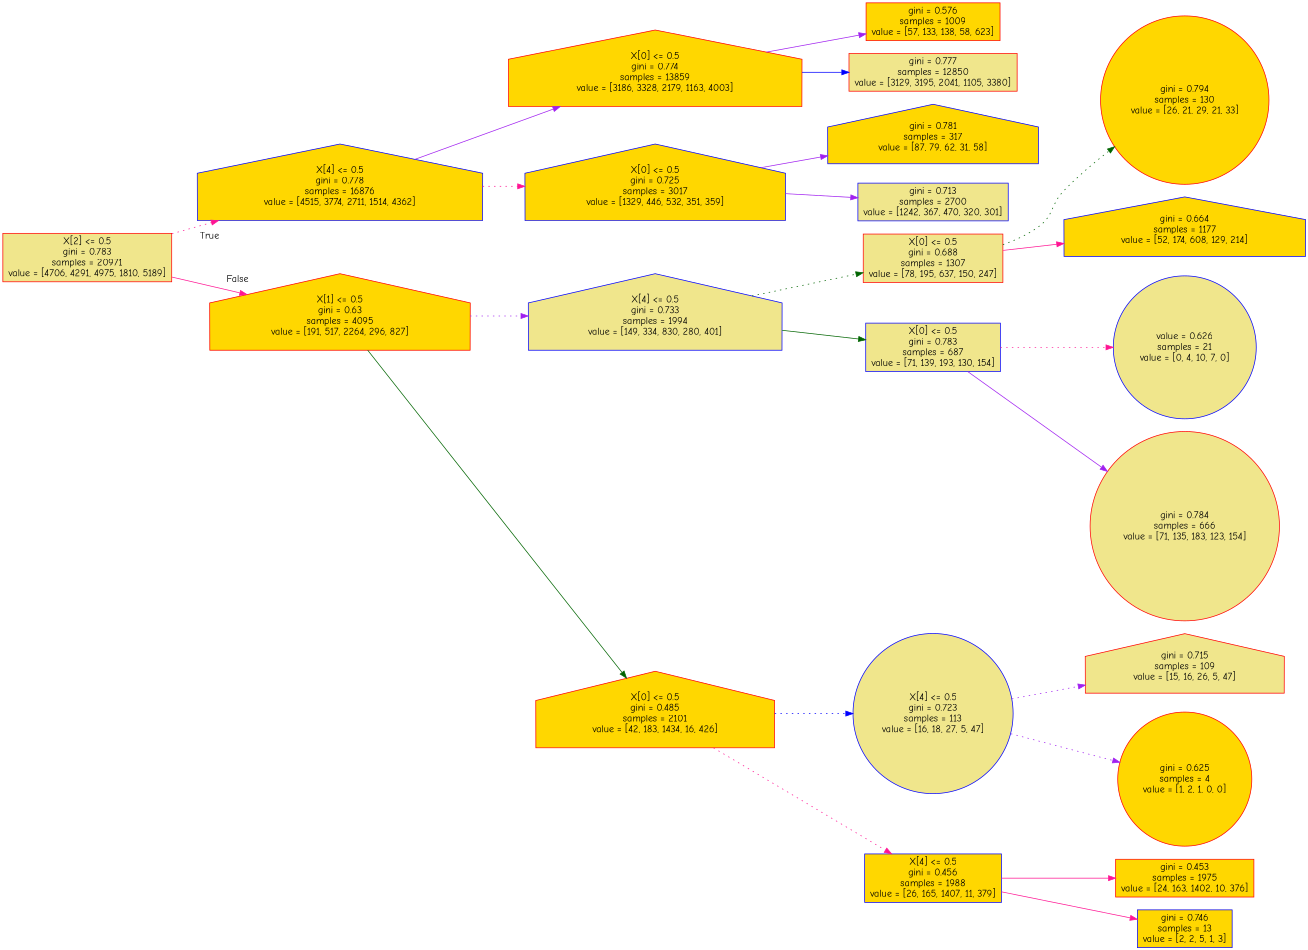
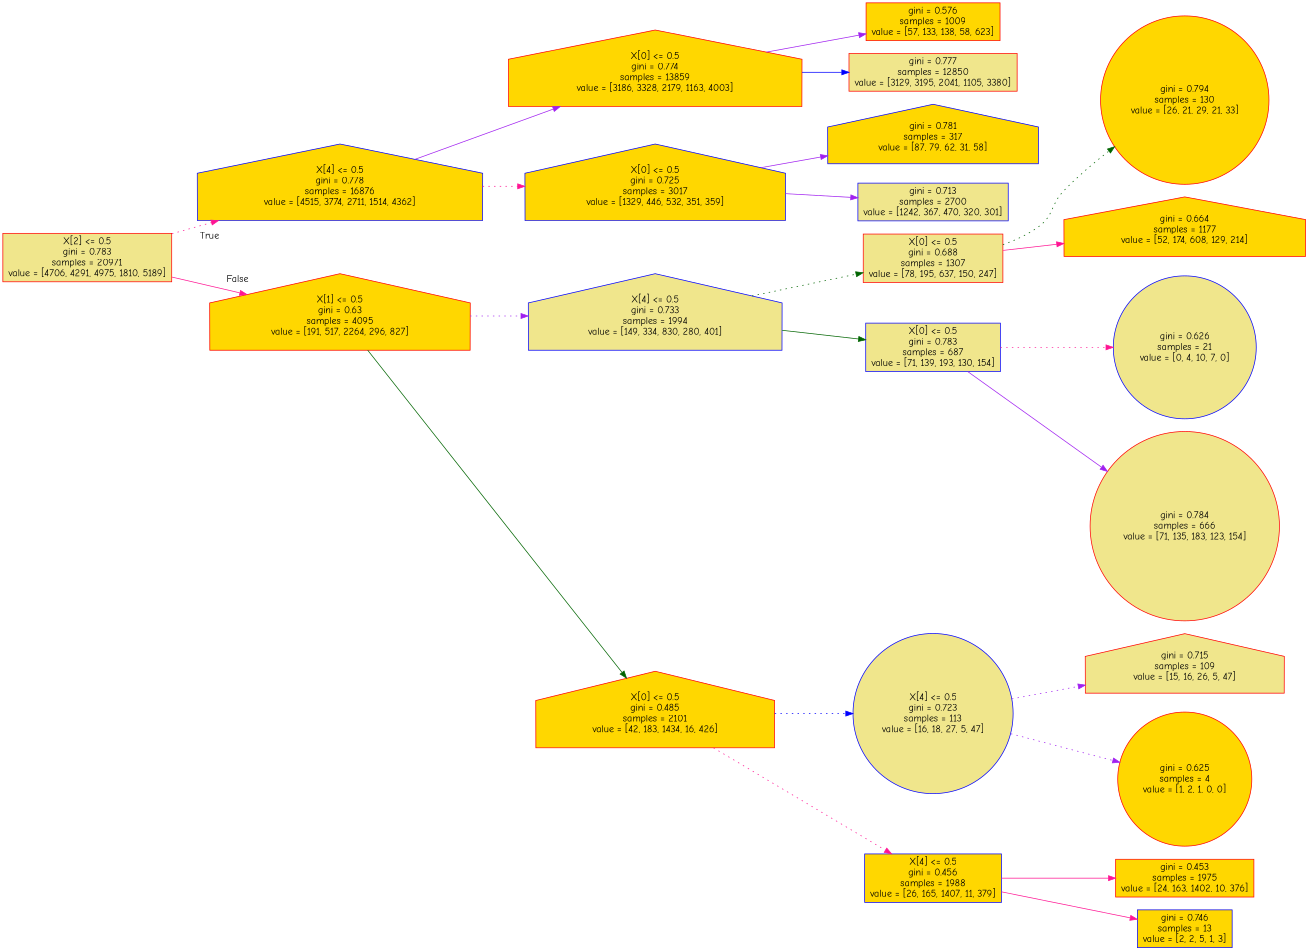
node "gini = 0.664 samples = 1177 value = [52, 174, 608, 129, 214]": color blue -> red
node "value = 0.626 samples = 21 value = [0, 4, 10, 7, 0]": label "value = 0.626 samples = 21 value = [0, 4, 10, 7, 0]" -> "gini = 0.626 samples = 21 value = [0, 4, 10, 7, 0]"
